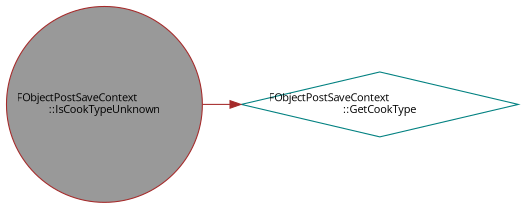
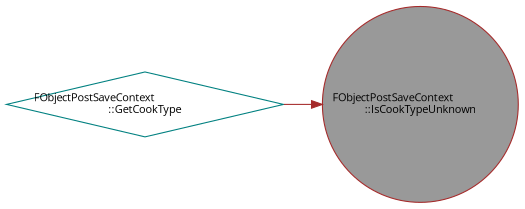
edge "FObjectPostSaveContext ::IsCookTypeUnknown" -> "FObjectPostSaveContext ::GetCookType": reversed
